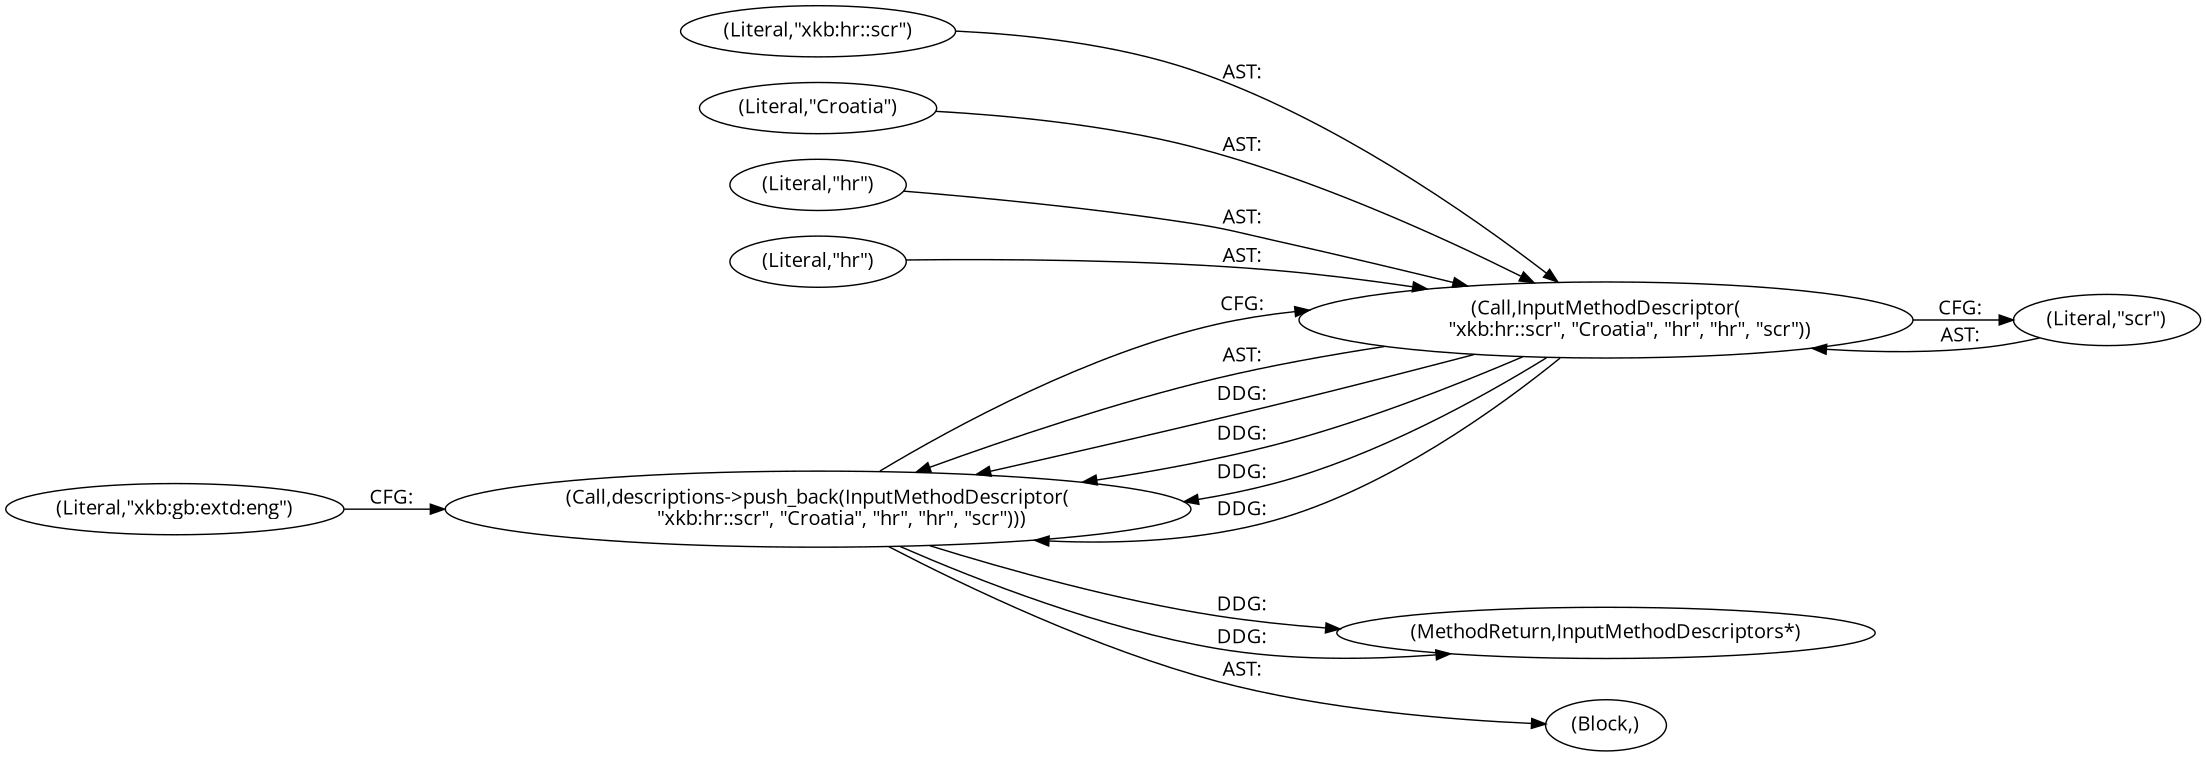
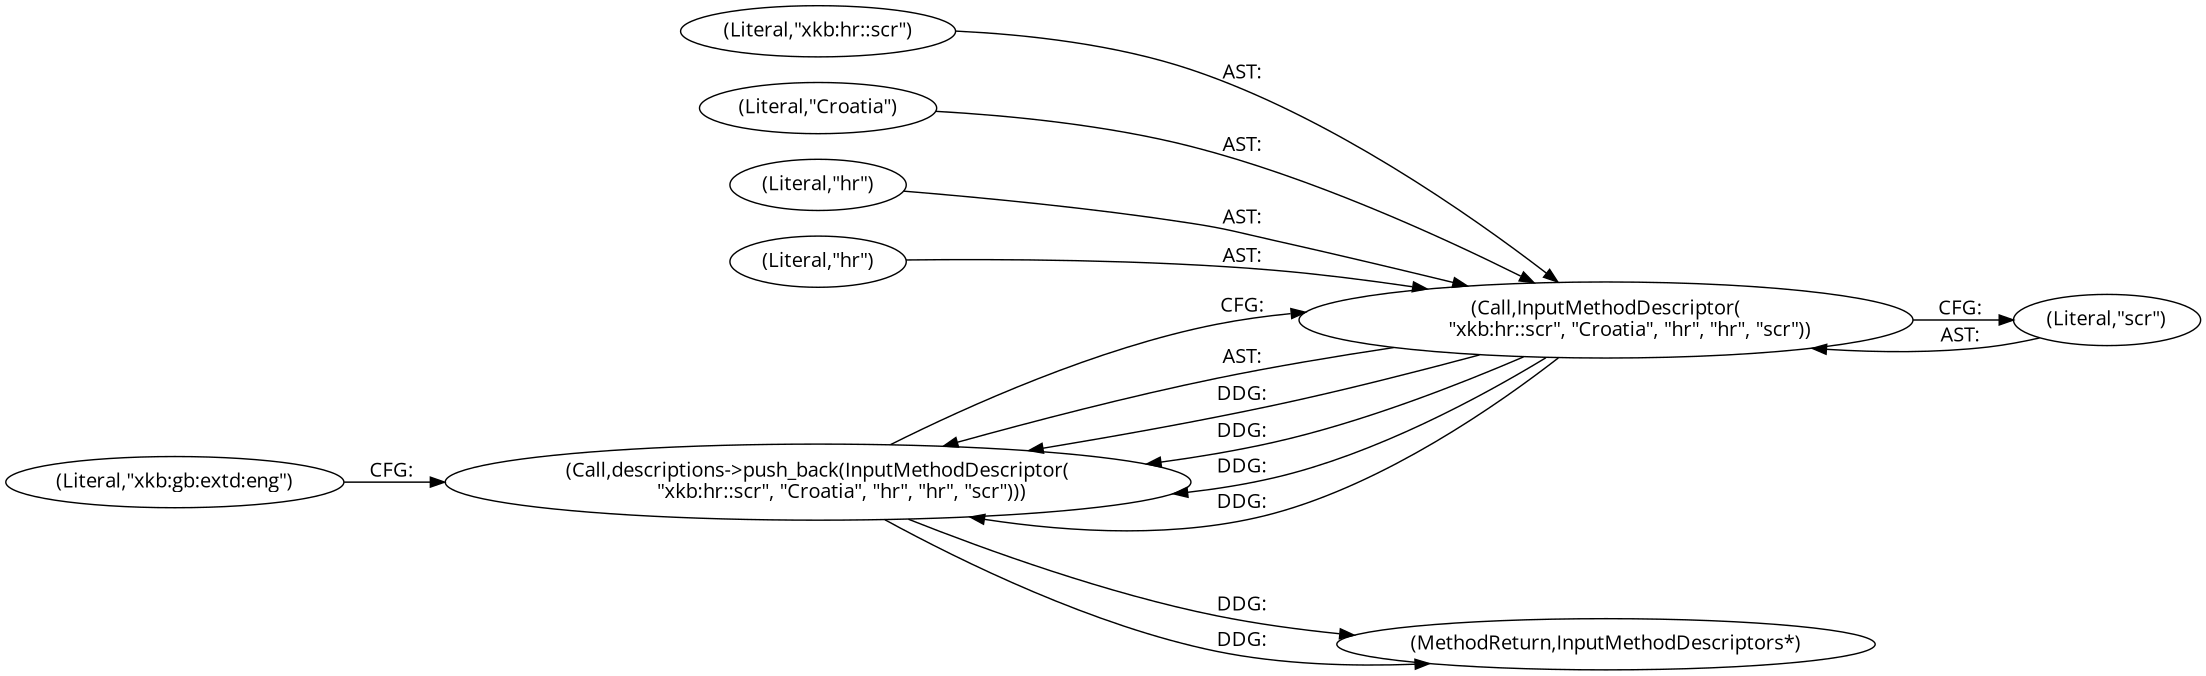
node "(Block,)": removed
